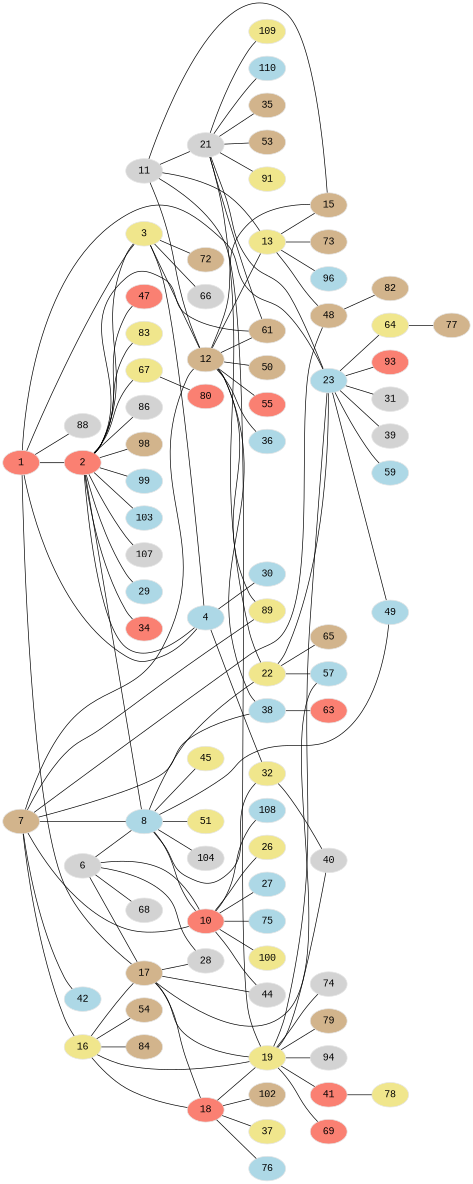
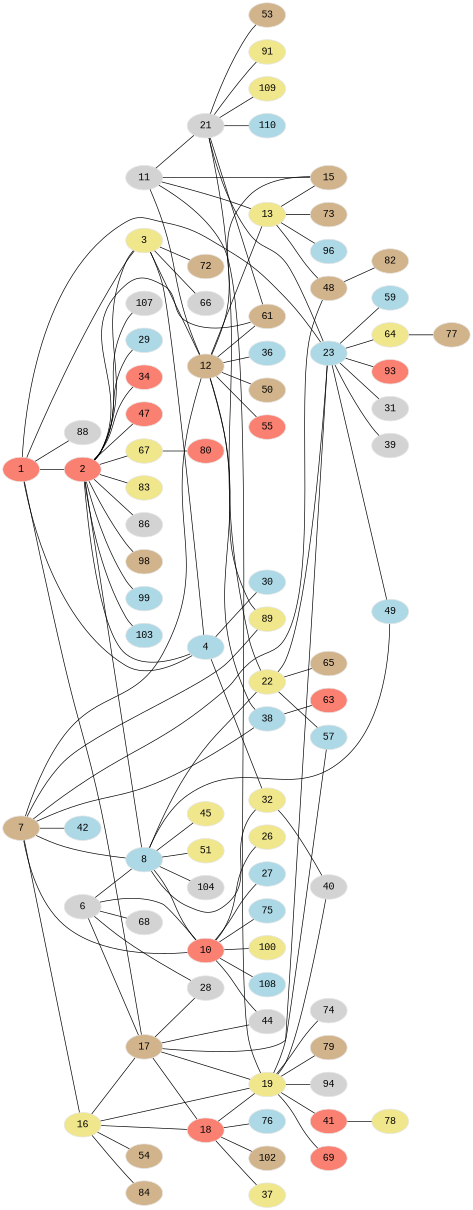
node "35": removed
